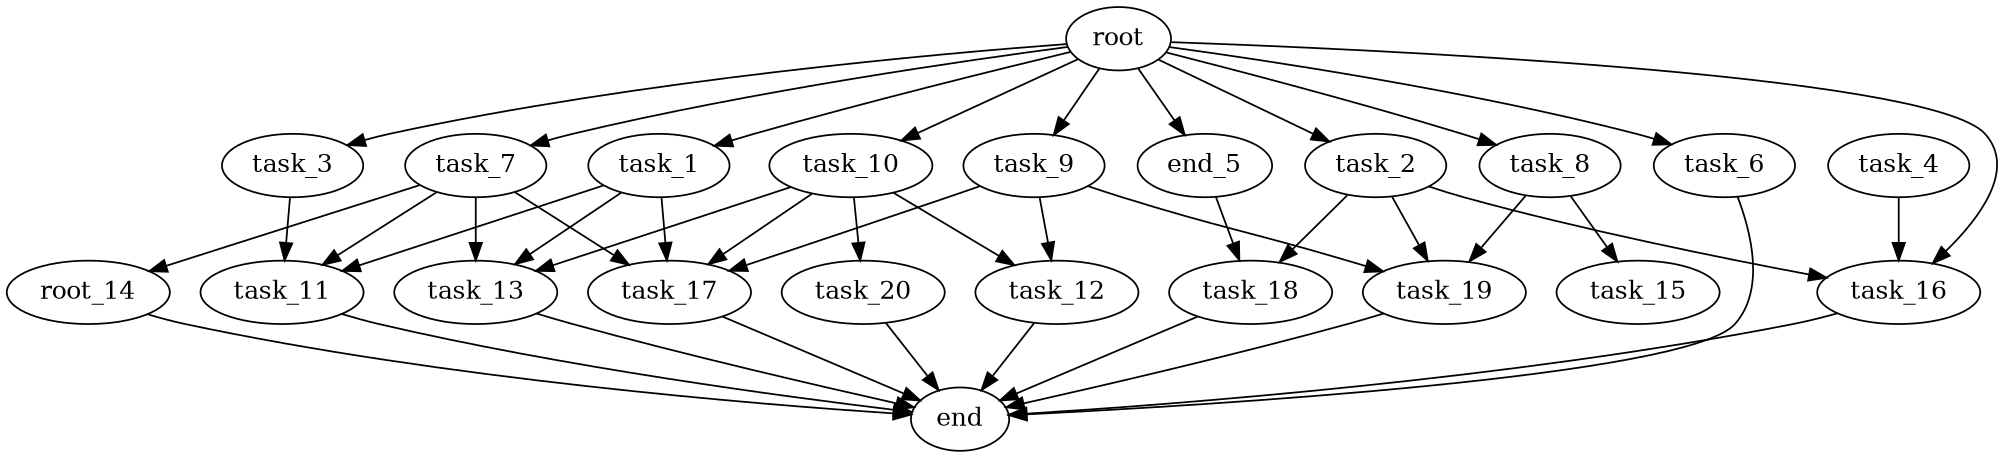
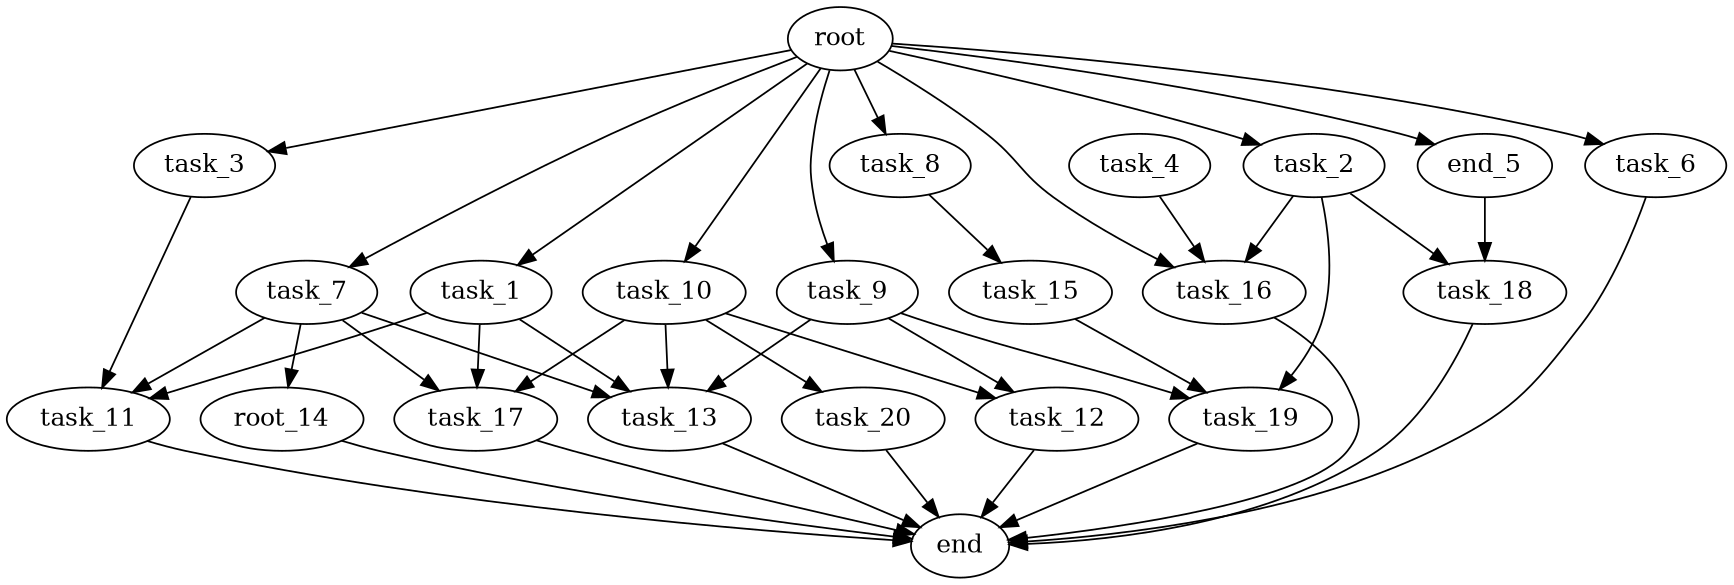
edge "task_8" -> "task_19": now "task_15" -> "task_19"
edge "task_9" -> "task_17": now "task_9" -> "task_13"
